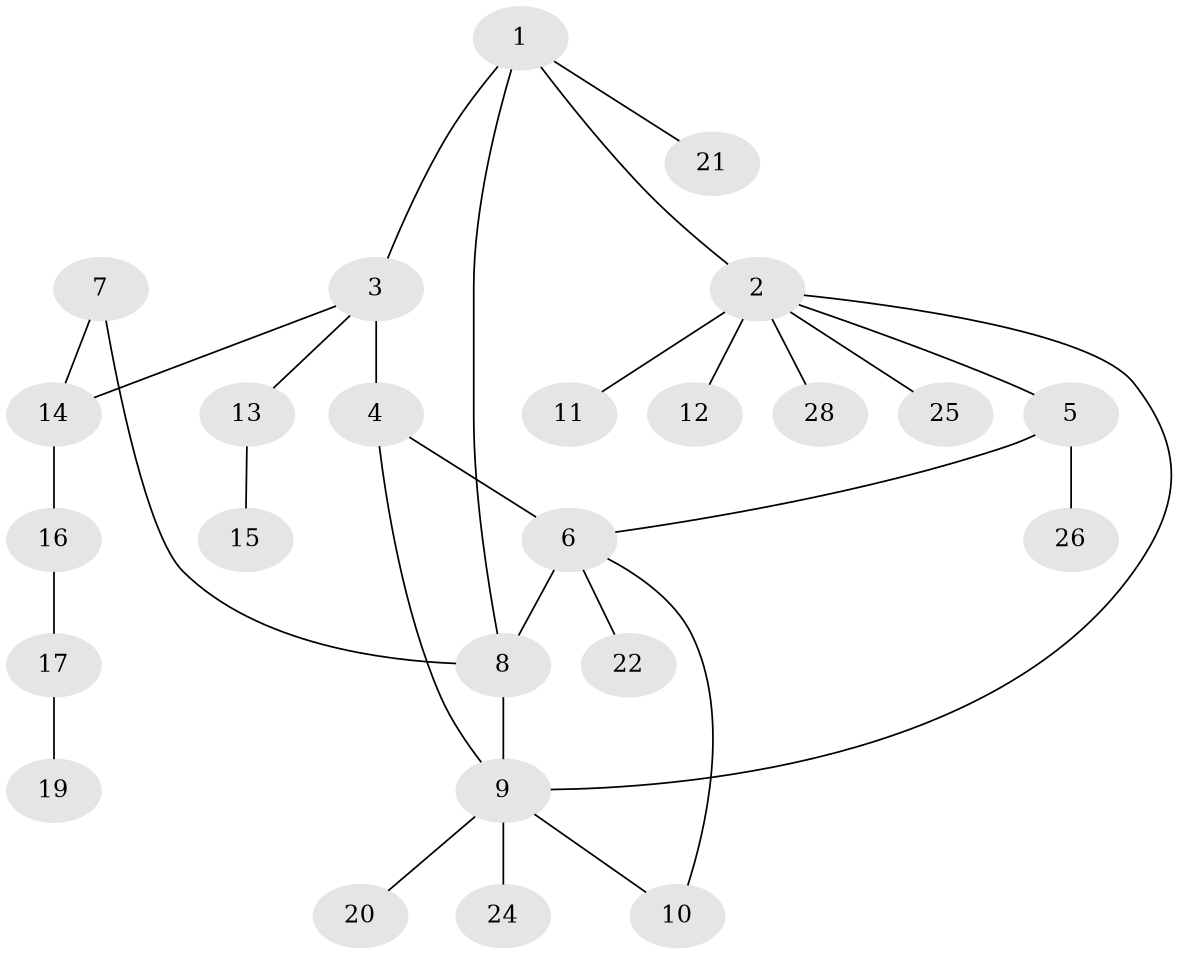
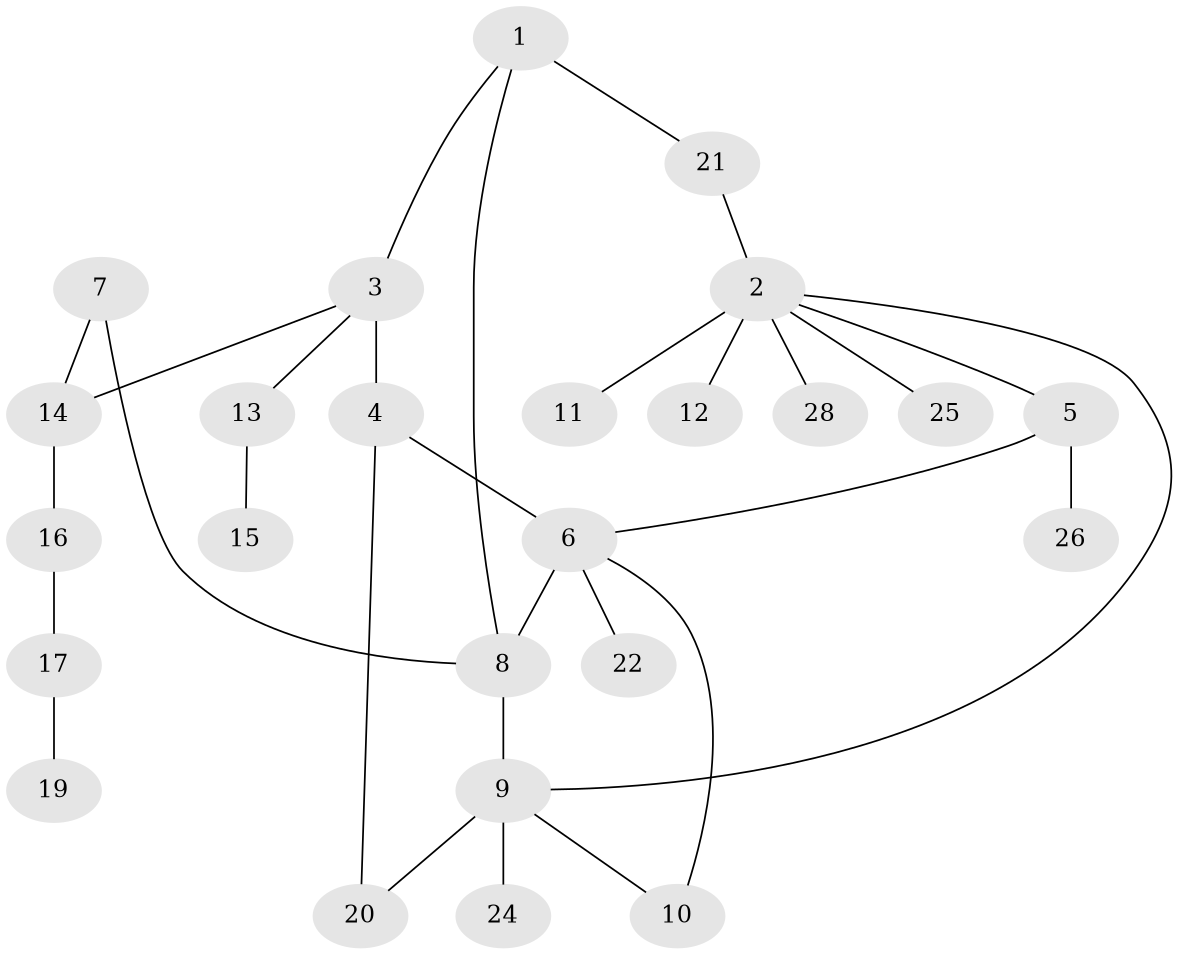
edge "1" -- "2": now "21" -- "2"
edge "4" -- "9": now "4" -- "20"
